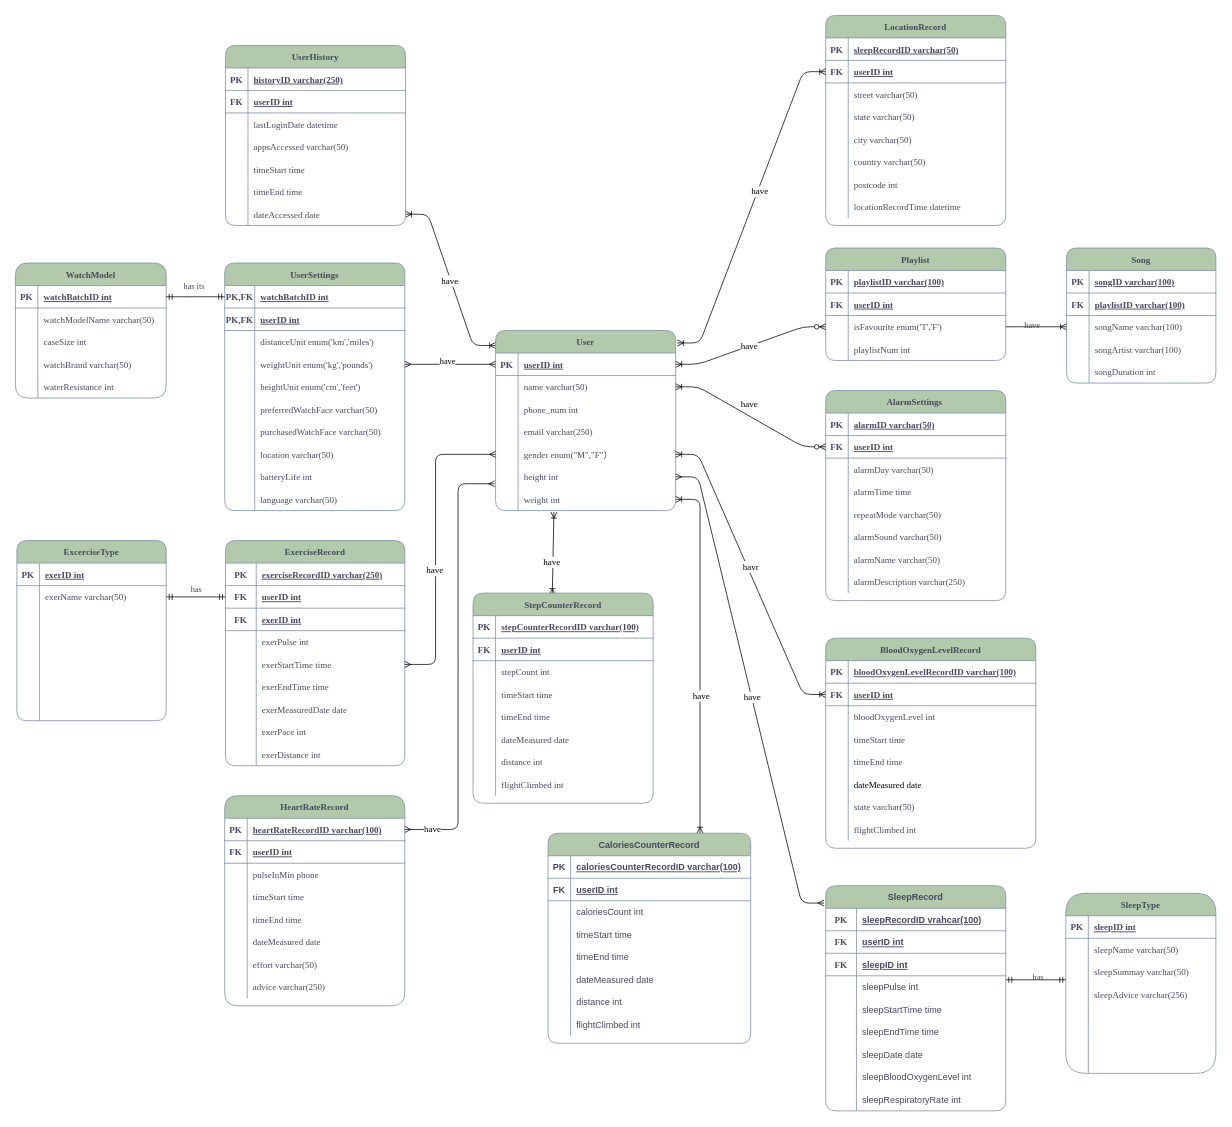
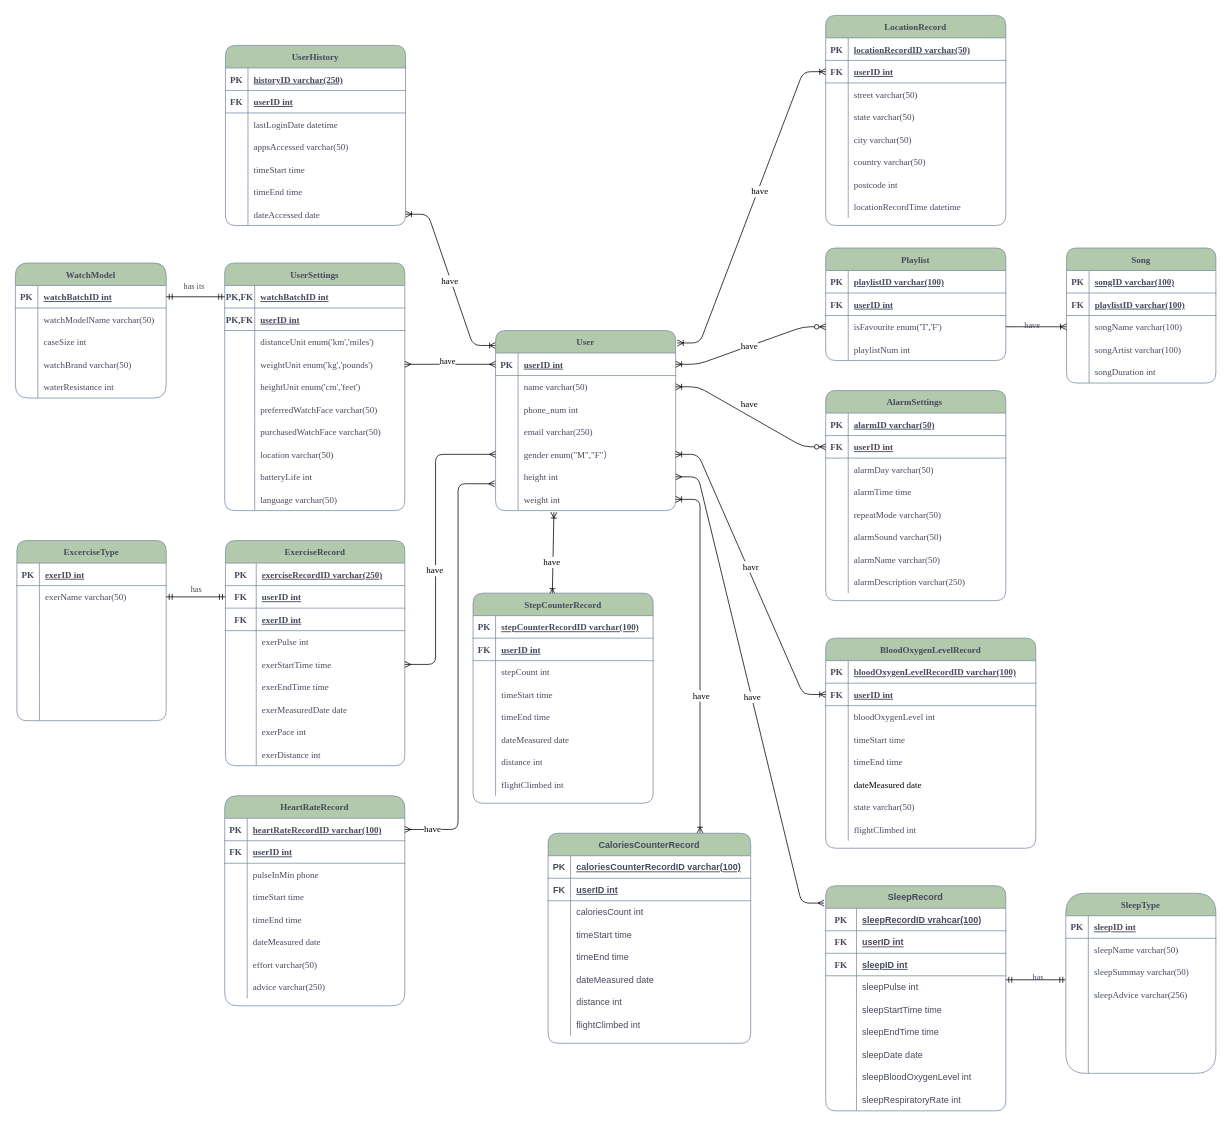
node "sleepRecordID varchar(50)": label "sleepRecordID varchar(50)" -> "locationRecordID varchar(50)"
